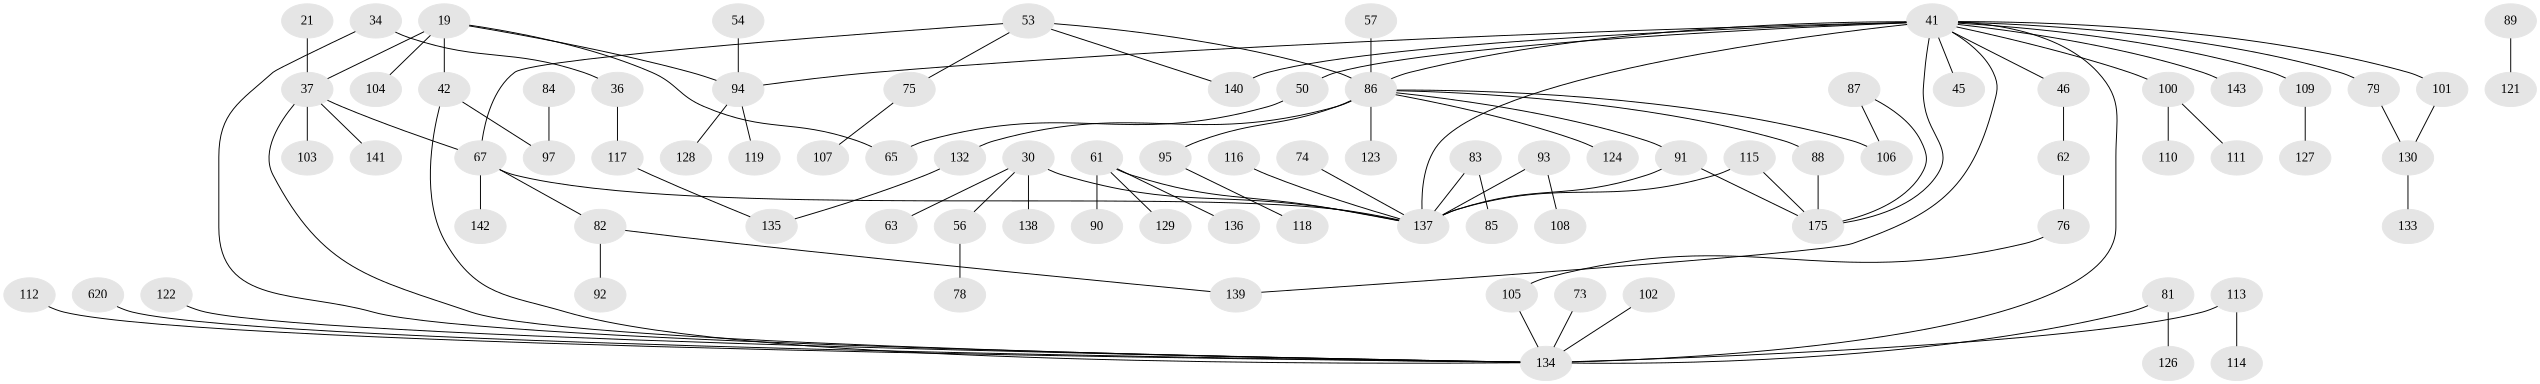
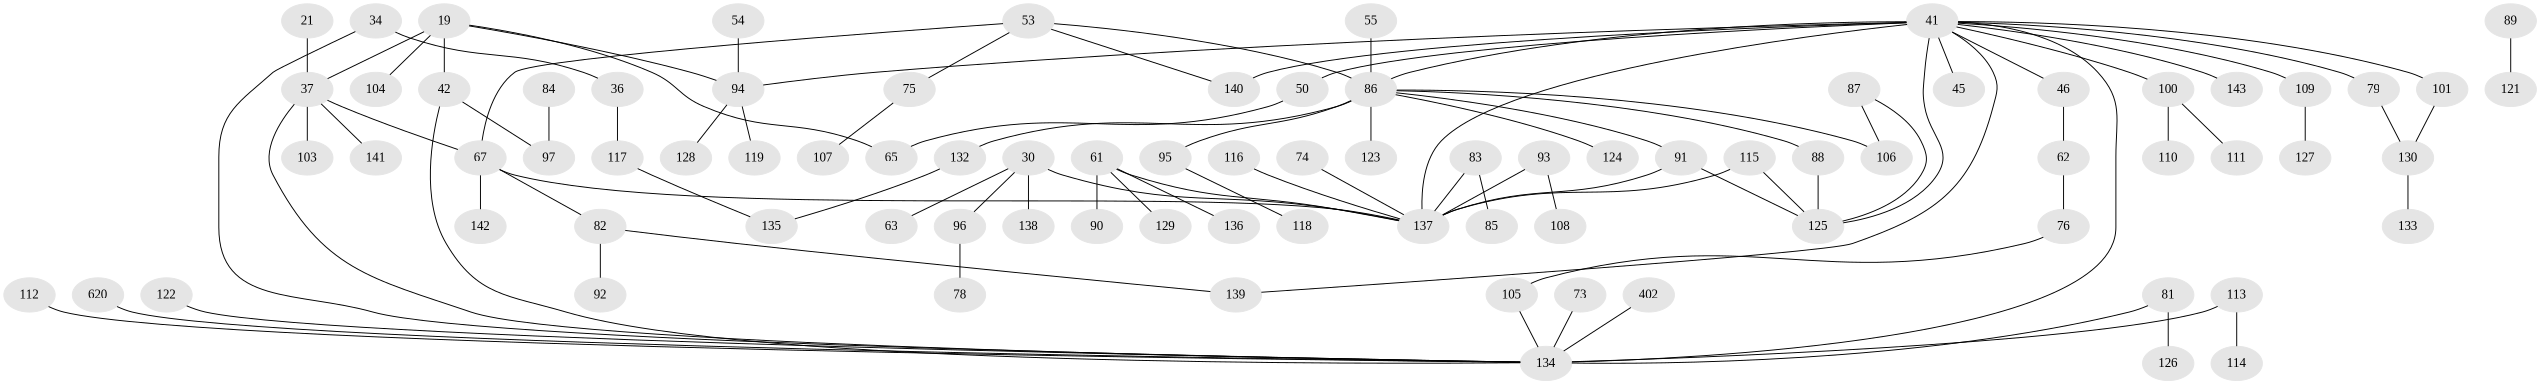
node "57": label "57" -> "55"
node "56": label "56" -> "96"
node "175": label "175" -> "125"
node "102": label "102" -> "402"
